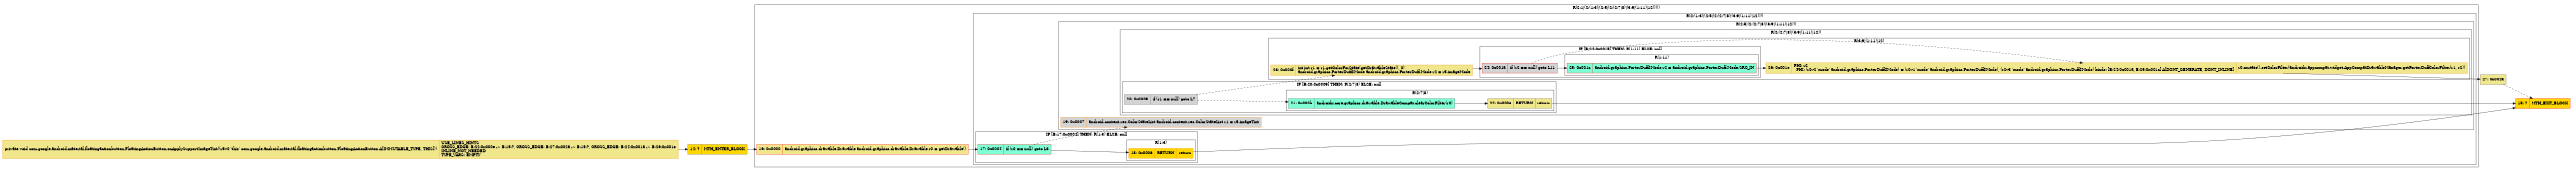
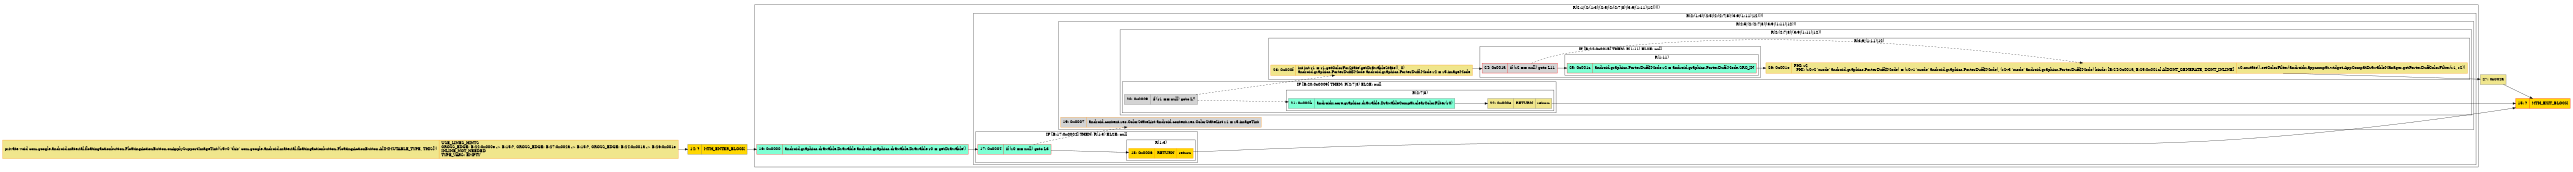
edge "27: 0x002a" -> "15: ?": style dashed -> solid
node "16: 0x0000": fillcolor khaki -> aquamarine
